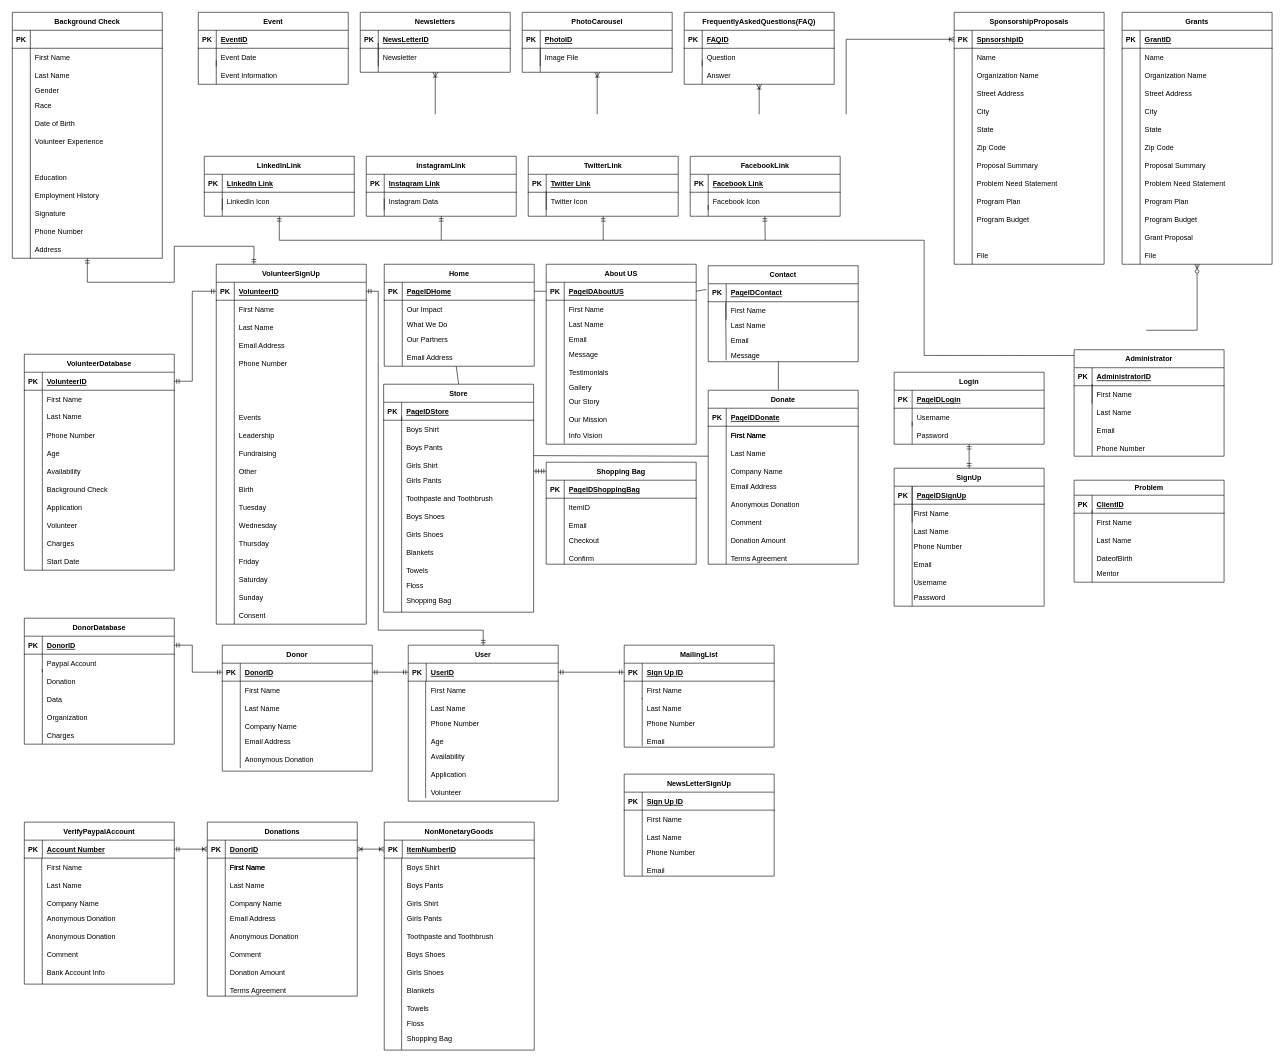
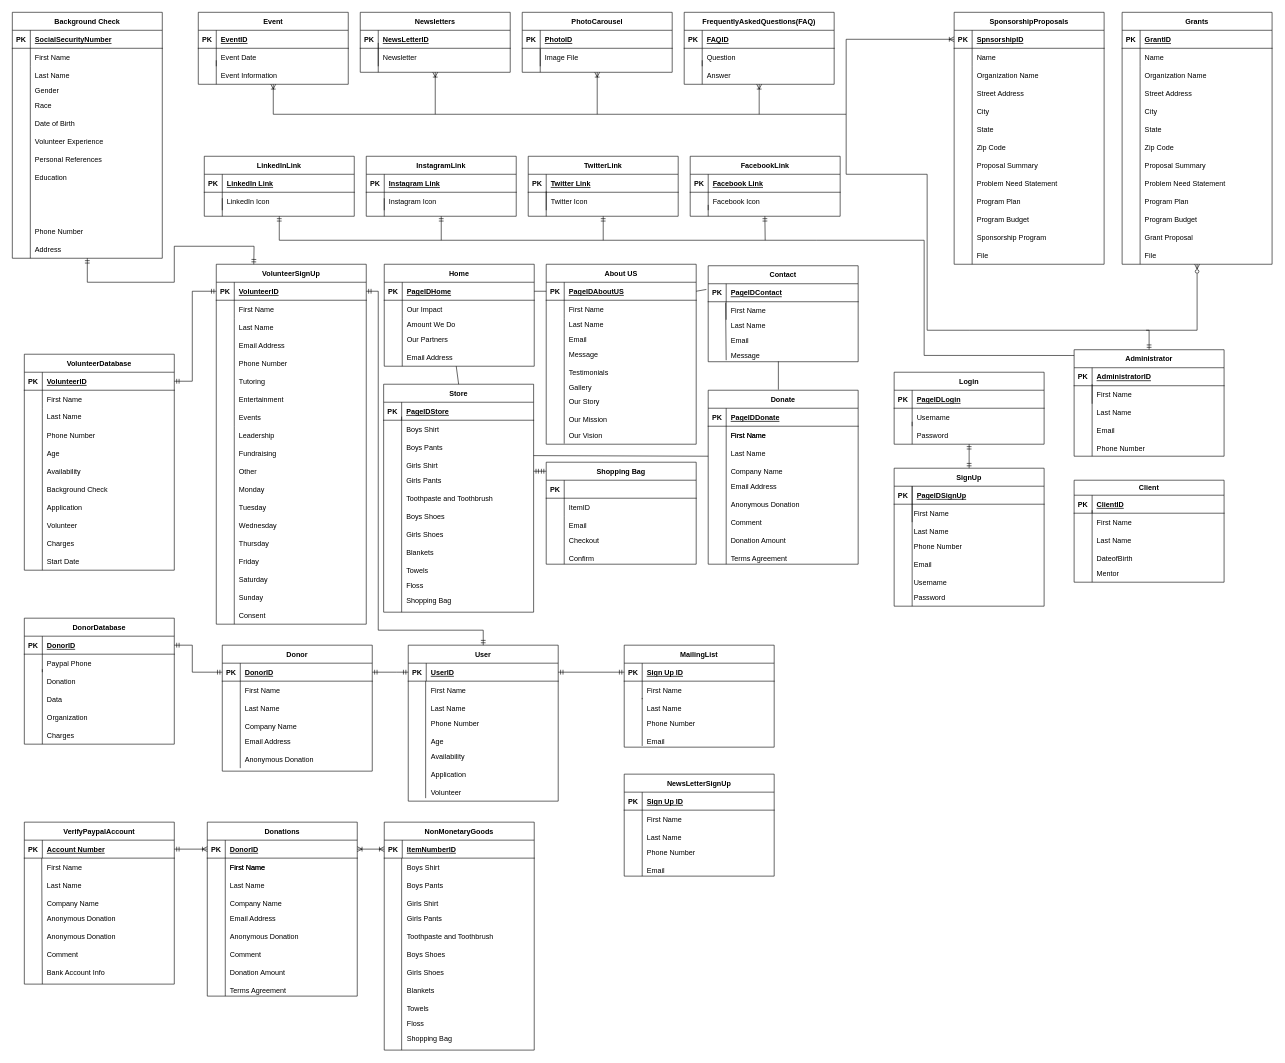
node "SocialSecurityNumber": added
edge "Event" -- "Administrator": added
node "Personal References": added
node "Employment History": removed
node "Instagram Data": label "Instagram Data" -> "Instagram Icon"
node "Signature": removed
node "Sponsorship Program": added
node "What We Do": label "What We Do" -> "Amount We Do"
node "Tutoring": added
node "Entertainment": added
node "Info Vision": label "Info Vision" -> "Our Vision"
node "Problem": label "Problem" -> "Client"
node "PageIDShoppingBag": removed
node "Birth": label "Birth" -> "Monday"
node "Paypal Account": label "Paypal Account" -> "Paypal Phone"
